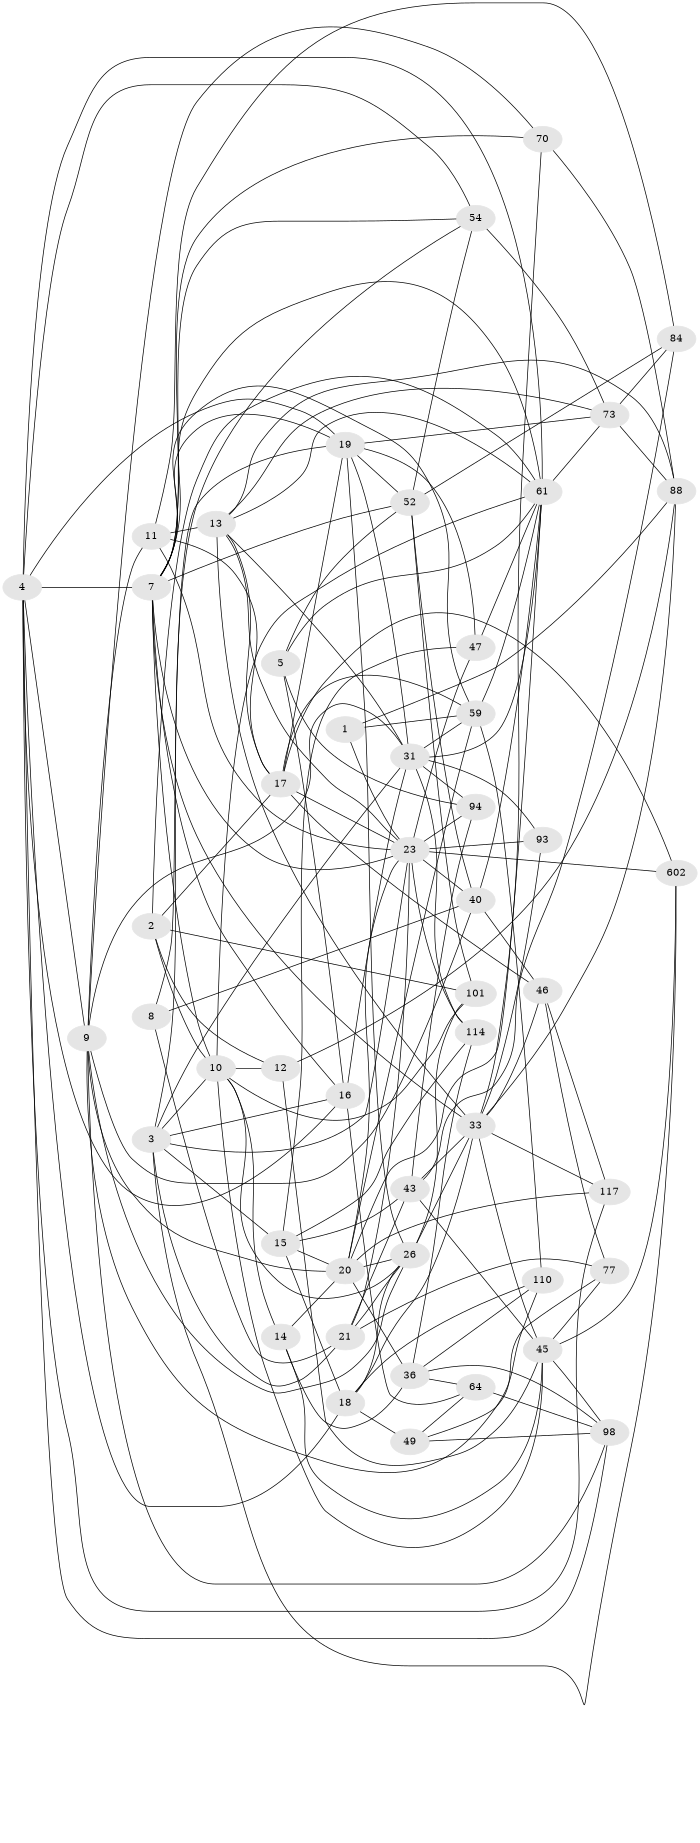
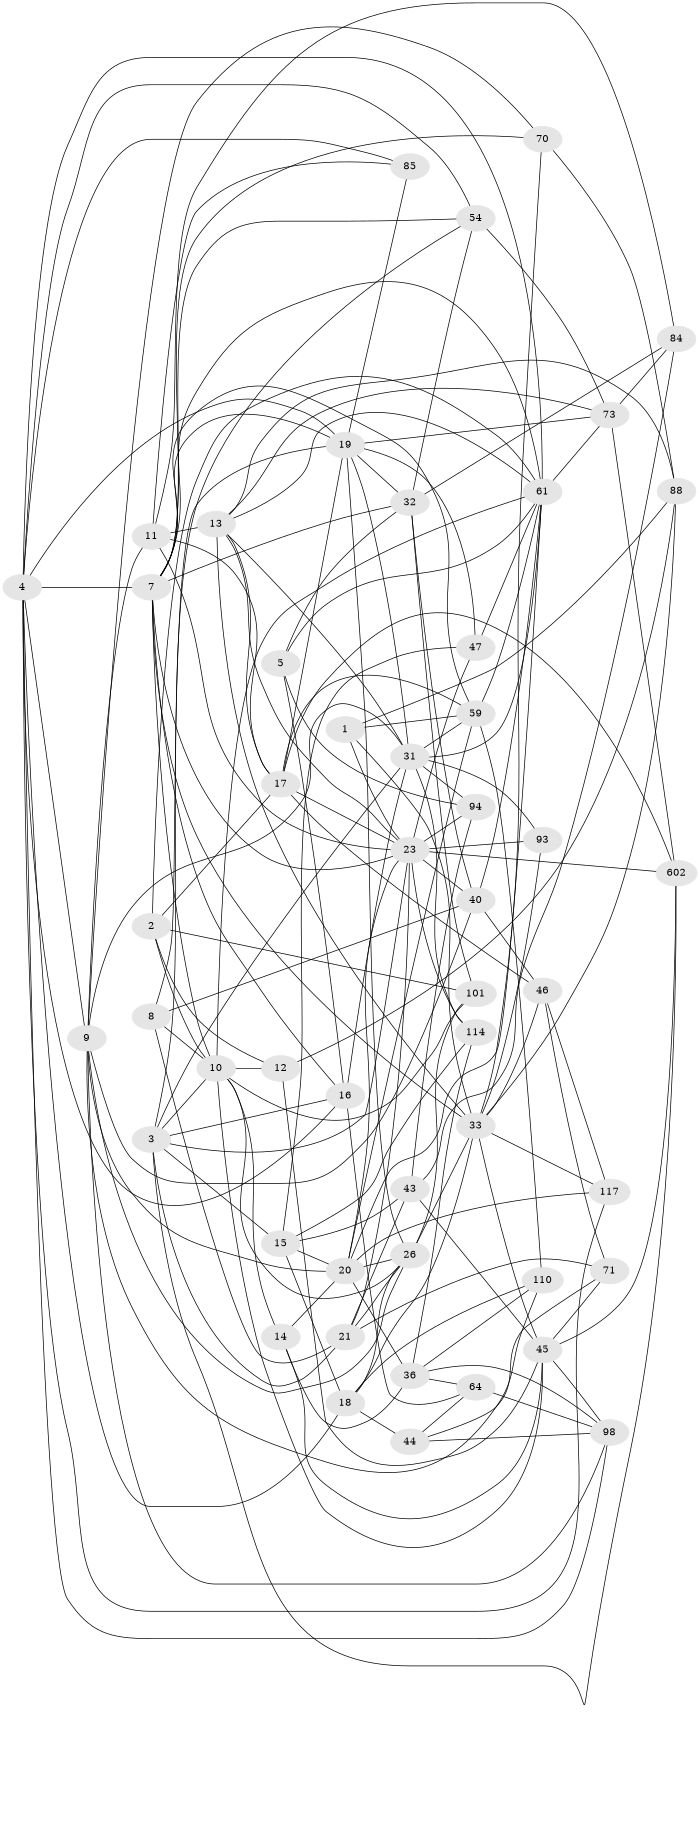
node "85": added
edge "73" -- "88": now "73" -- "602"
node "52": label "52" -> "32"
edge "8" -- "10": added
edge "33" -- "43": now "33" -- "1"
node "77": label "77" -> "71"
node "49": label "49" -> "44"
